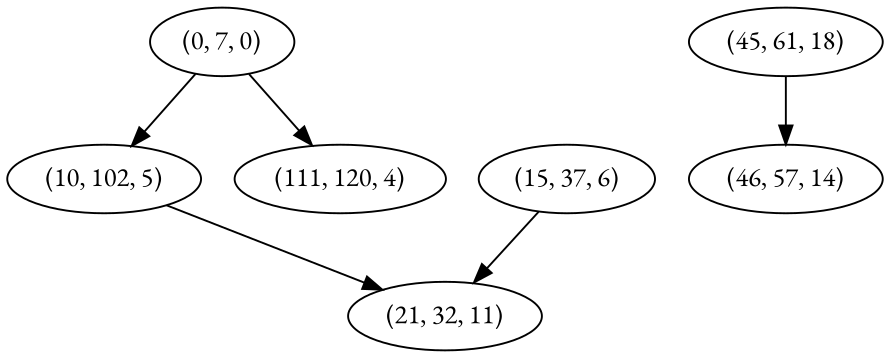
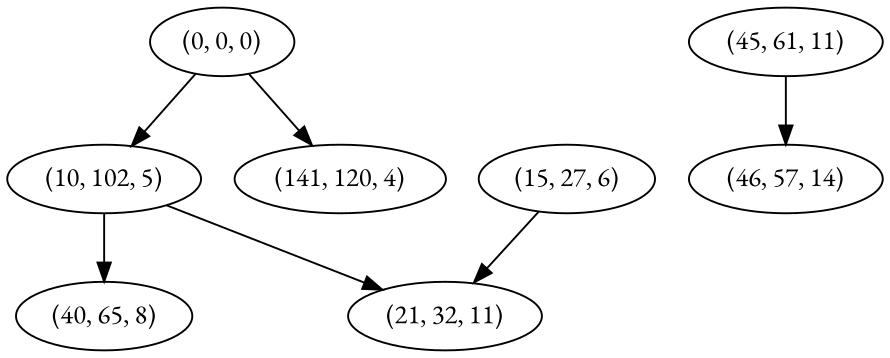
node "(0, 7, 0)": label "(0, 7, 0)" -> "(0, 0, 0)"
node "(45, 61, 18)": label "(45, 61, 18)" -> "(45, 61, 11)"
node "(111, 120, 4)": label "(111, 120, 4)" -> "(141, 120, 4)"
node "(15, 37, 6)": label "(15, 37, 6)" -> "(15, 27, 6)"
node "(40, 65, 8)": added
